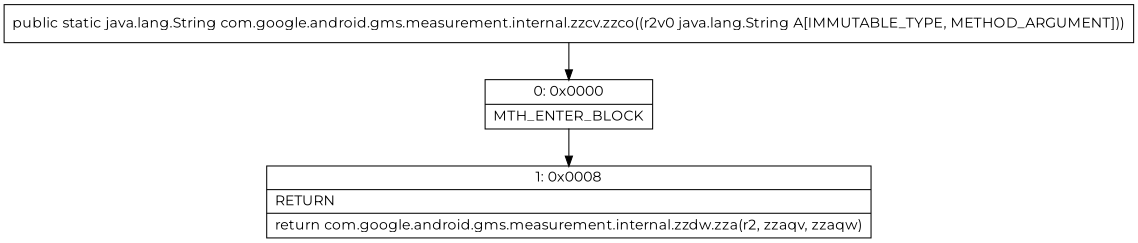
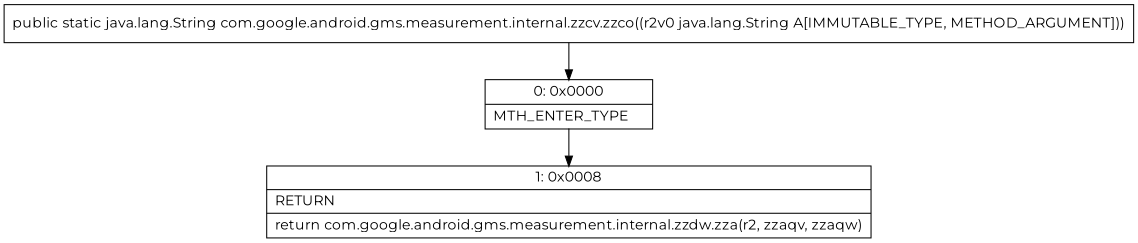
node "0: 0x0000": text "MTH_ENTER_BLOCK" -> "MTH_ENTER_TYPE"
